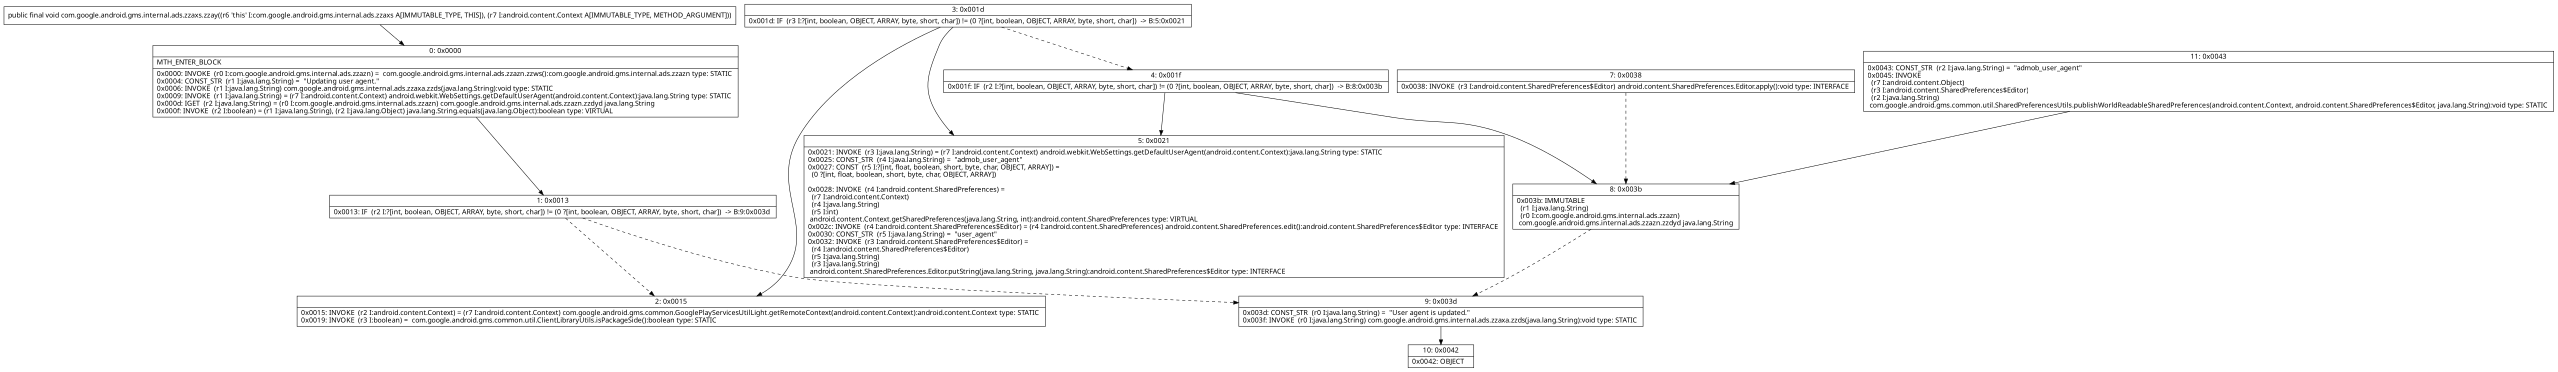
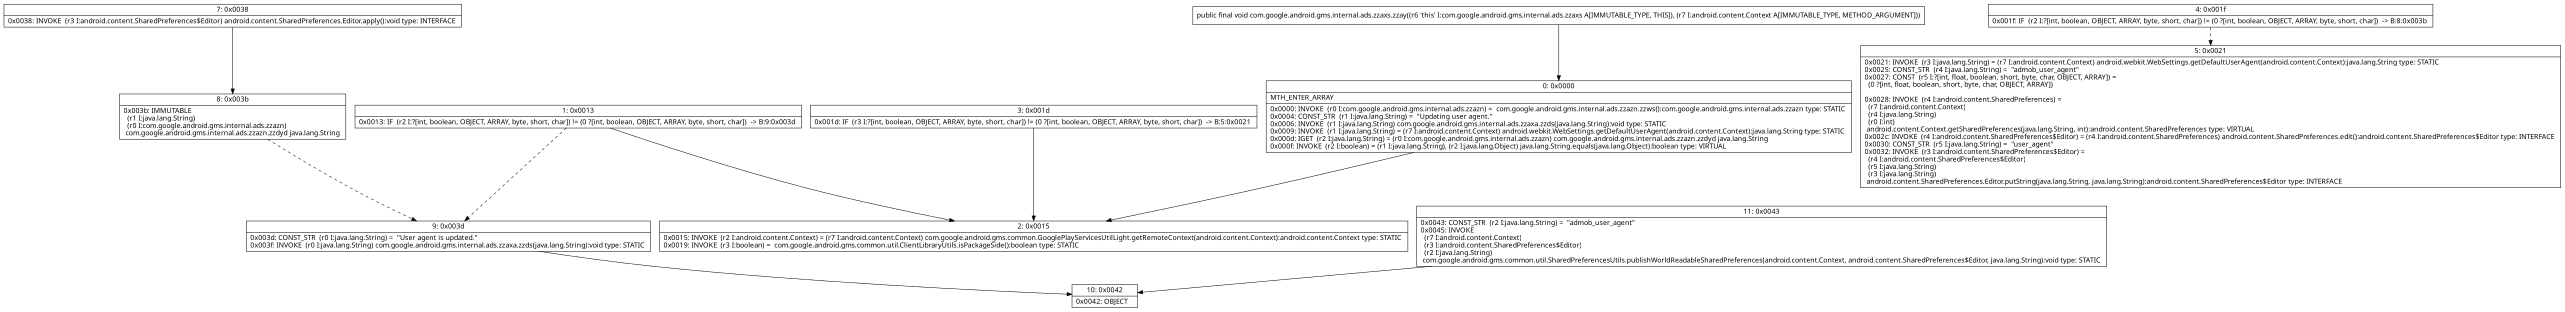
edge "3: 0x001d" -> "4: 0x001f": removed
node "0: 0x0000": text "MTH_ENTER_BLOCK" -> "MTH_ENTER_ARRAY"
edge "3: 0x001d" -> "5: 0x0021": removed
node "11: 0x0043": text "(r7 I:android.content.Object)" -> "(r7 I:android.content.Context)"
edge "4: 0x001f" -> "5: 0x0021": style solid -> dashed
edge "4: 0x001f" -> "8: 0x003b": removed
edge "7: 0x0038" -> "8: 0x003b": style dashed -> solid
edge "11: 0x0043" -> "8: 0x003b": now "11: 0x0043" -> "10: 0x0042"
edge "0: 0x0000" -> "1: 0x0013": now "0: 0x0000" -> "2: 0x0015"
node "5: 0x0021": text "(r5 I:int)" -> "(r0 I:int)"
edge "1: 0x0013" -> "2: 0x0015": style dashed -> solid
